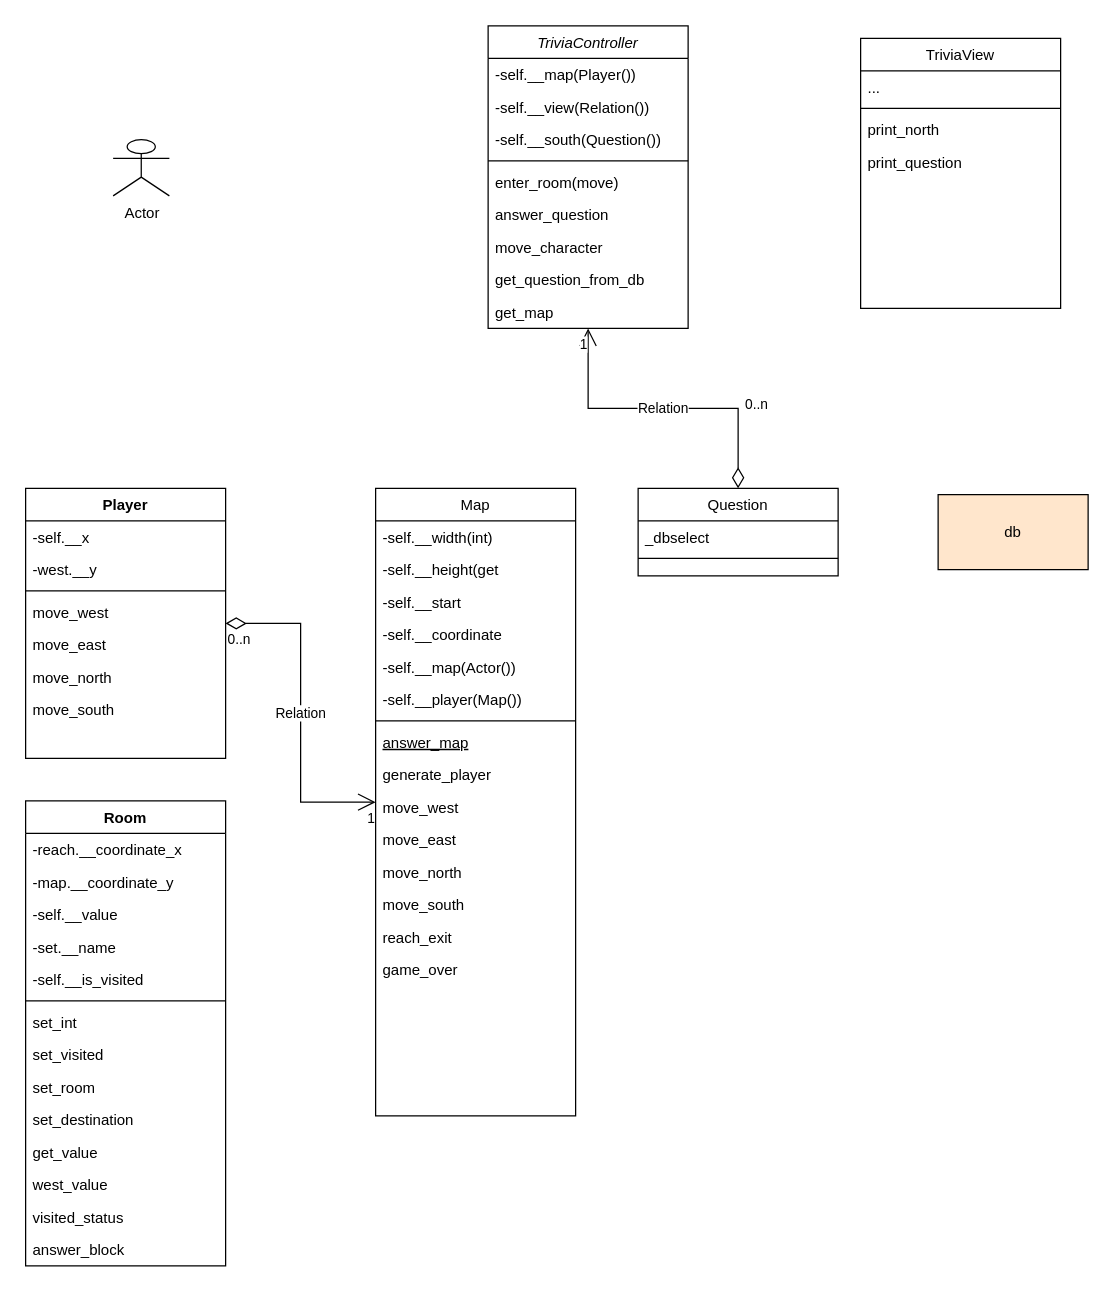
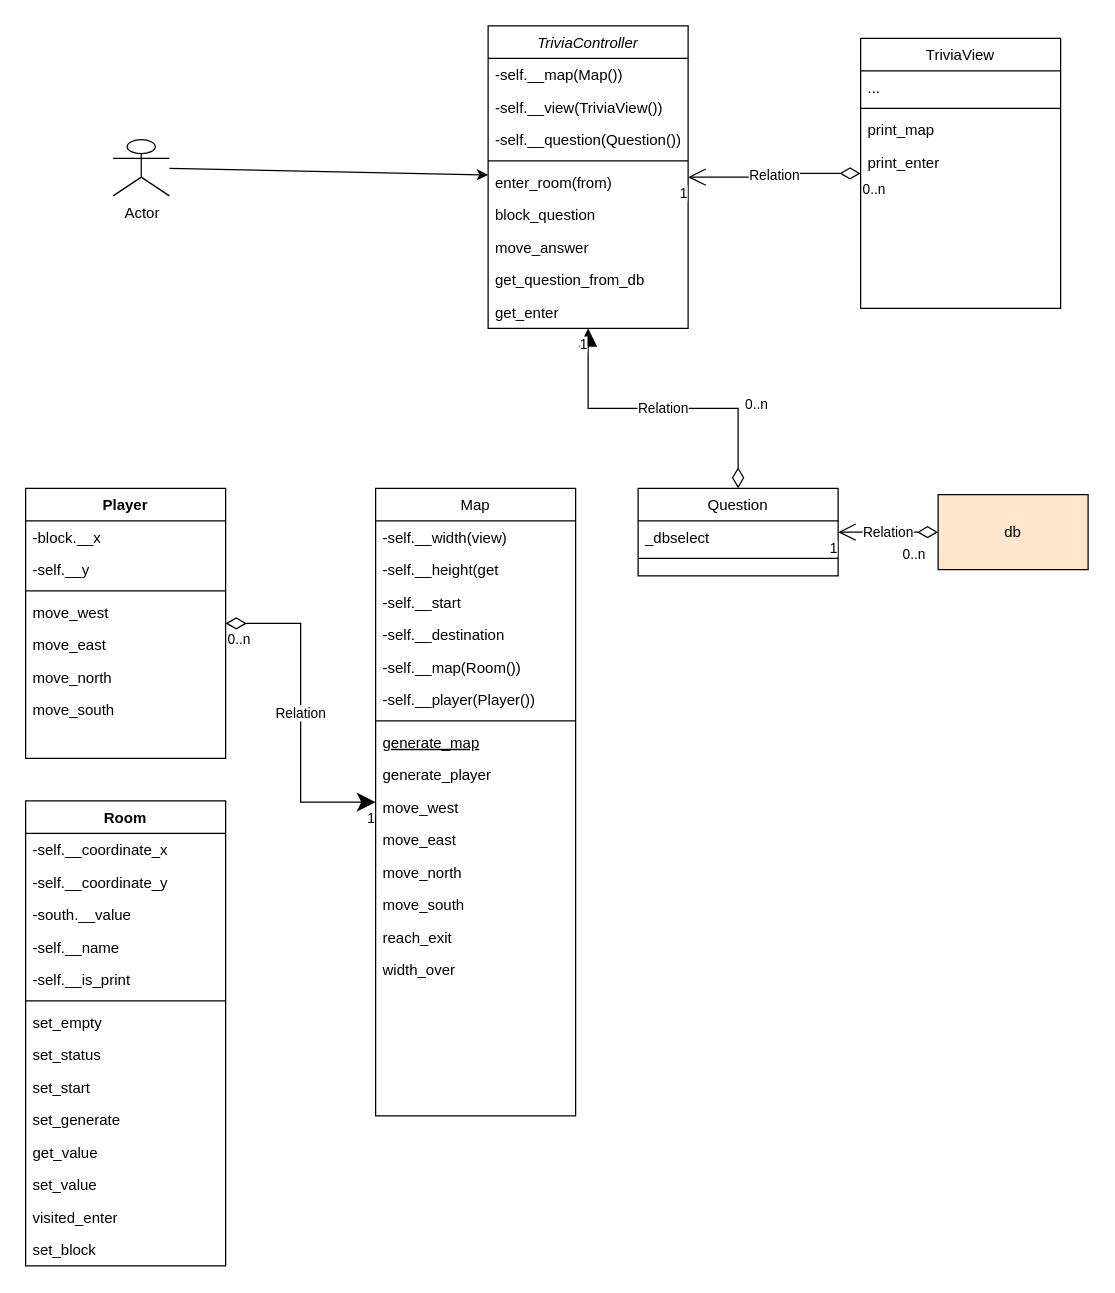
node "-self.__map(Player())": label "-self.__map(Player())" -> "-self.__map(Map())"
node "-self.__view(Relation())": label "-self.__view(Relation())" -> "-self.__view(TriviaView())"
node "print_north": label "print_north" -> "print_map"
node "-self.__south(Question())": label "-self.__south(Question())" -> "-self.__question(Question())"
node "print_question": label "print_question" -> "print_enter"
edge "Actor" -> "TriviaController": added
edge "TriviaView" -- "TriviaController": added, labels "0..n", "Relation", "1"
node "enter_room(move)": label "enter_room(move)" -> "enter_room(from)"
node "answer_question": label "answer_question" -> "block_question"
node "move_character": label "move_character" -> "move_answer"
node "get_map": label "get_map" -> "get_enter"
edge "TriviaController" -- "Question": arrowhead open -> block
edge "Question" -- "db": added, labels "1", "Relation", "0..n"
node "-self.__x": label "-self.__x" -> "-block.__x"
node "-self.__width(int)": label "-self.__width(int)" -> "-self.__width(view)"
node "-west.__y": label "-west.__y" -> "-self.__y"
node "-self.__coordinate": label "-self.__coordinate" -> "-self.__destination"
node "-self.__map(Actor())": label "-self.__map(Actor())" -> "-self.__map(Room())"
node "-self.__player(Map())": label "-self.__player(Map())" -> "-self.__player(Player())"
node "answer_map": label "answer_map" -> "generate_map"
edge "Player" -- "Map": arrowhead open -> classic
node "-reach.__coordinate_x": label "-reach.__coordinate_x" -> "-self.__coordinate_x"
node "-map.__coordinate_y": label "-map.__coordinate_y" -> "-self.__coordinate_y"
node "-self.__value": label "-self.__value" -> "-south.__value"
node "-set.__name": label "-set.__name" -> "-self.__name"
node "game_over": label "game_over" -> "width_over"
node "-self.__is_visited": label "-self.__is_visited" -> "-self.__is_print"
node "set_int": label "set_int" -> "set_empty"
node "set_visited": label "set_visited" -> "set_status"
node "set_room": label "set_room" -> "set_start"
node "set_destination": label "set_destination" -> "set_generate"
node "west_value": label "west_value" -> "set_value"
node "visited_status": label "visited_status" -> "visited_enter"
node "answer_block": label "answer_block" -> "set_block"
